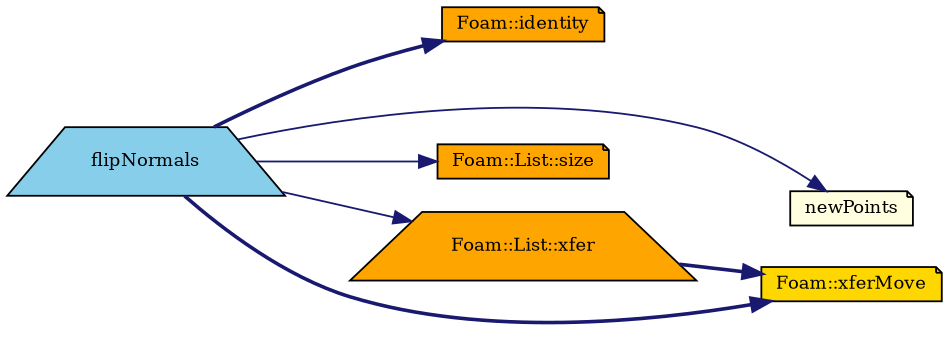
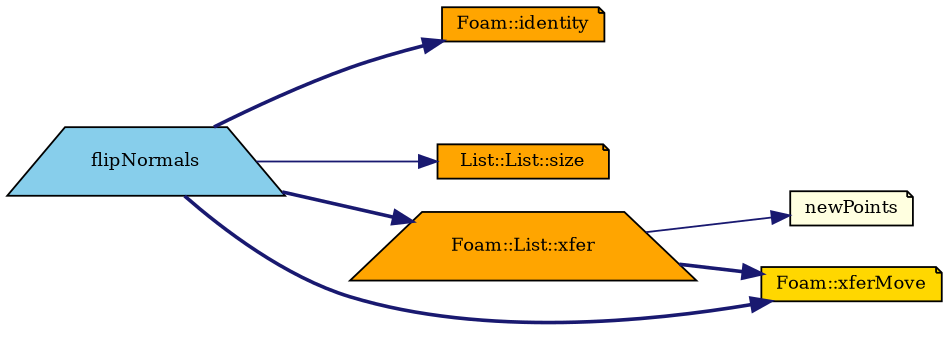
edge "flipNormals" -> "newPoints": now "Foam::List::xfer" -> "newPoints"
node "Foam::List::size": label "Foam::List::size" -> "List::List::size"
edge "flipNormals" -> "Foam::List::xfer": style solid -> bold
